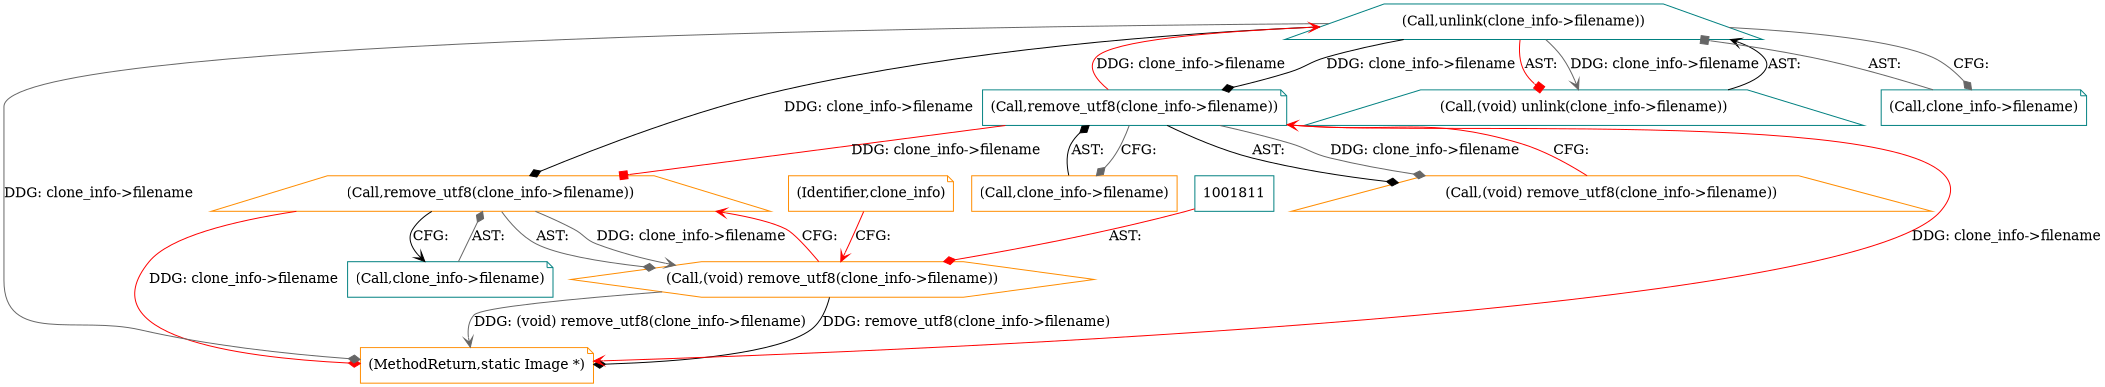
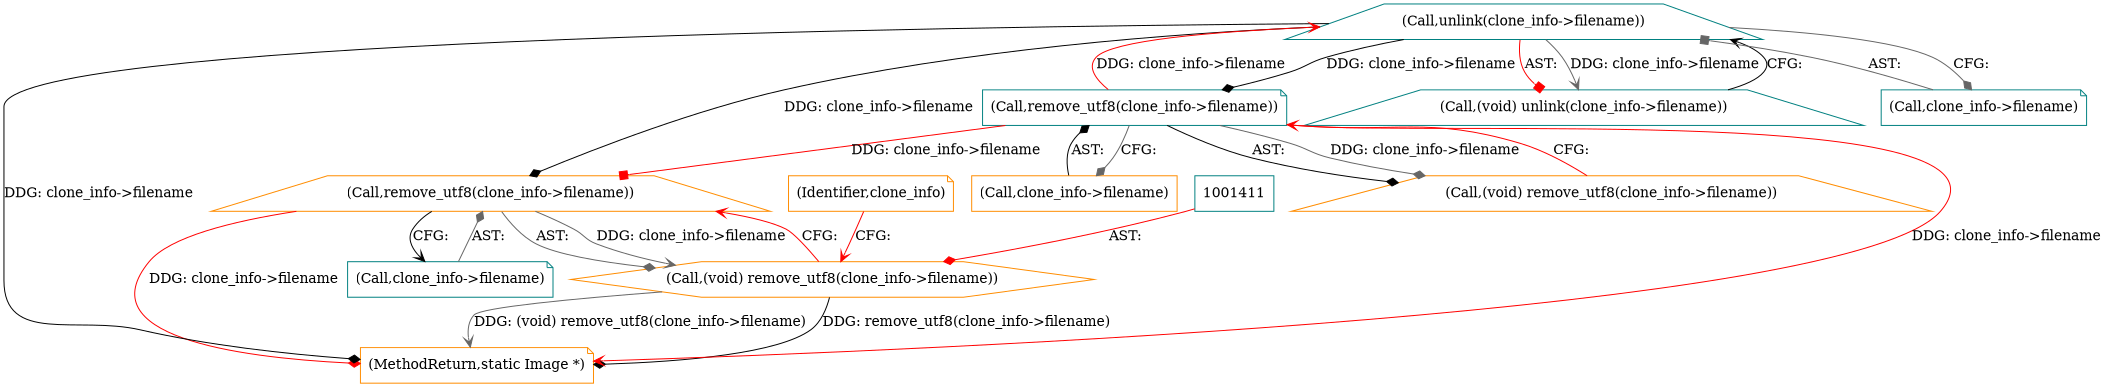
edge "(Call,unlink(clone_info->filename))" -> "(MethodReturn,static Image *)": color gray40 -> black
edge "(Call,(void) unlink(clone_info->filename))" -> "(Call,unlink(clone_info->filename))": label "AST: " -> "CFG: "
node "1001811": label "1001811" -> "1001411"
